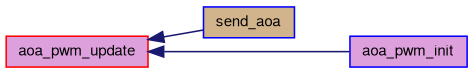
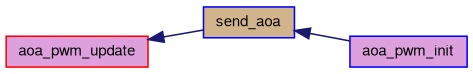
edge "aoa_pwm_init" -> "aoa_pwm_update": now "aoa_pwm_init" -> "send_aoa"
